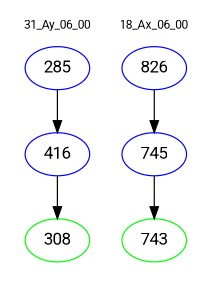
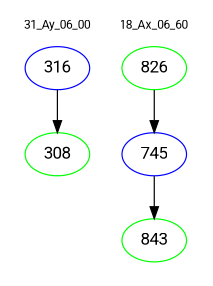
cluster "18_Ax_06_00": label "18_Ax_06_00" -> "18_Ax_06_60"
node "285": removed
node "826": color blue -> green
node "416": label "416" -> "316"
node "743": label "743" -> "843"
